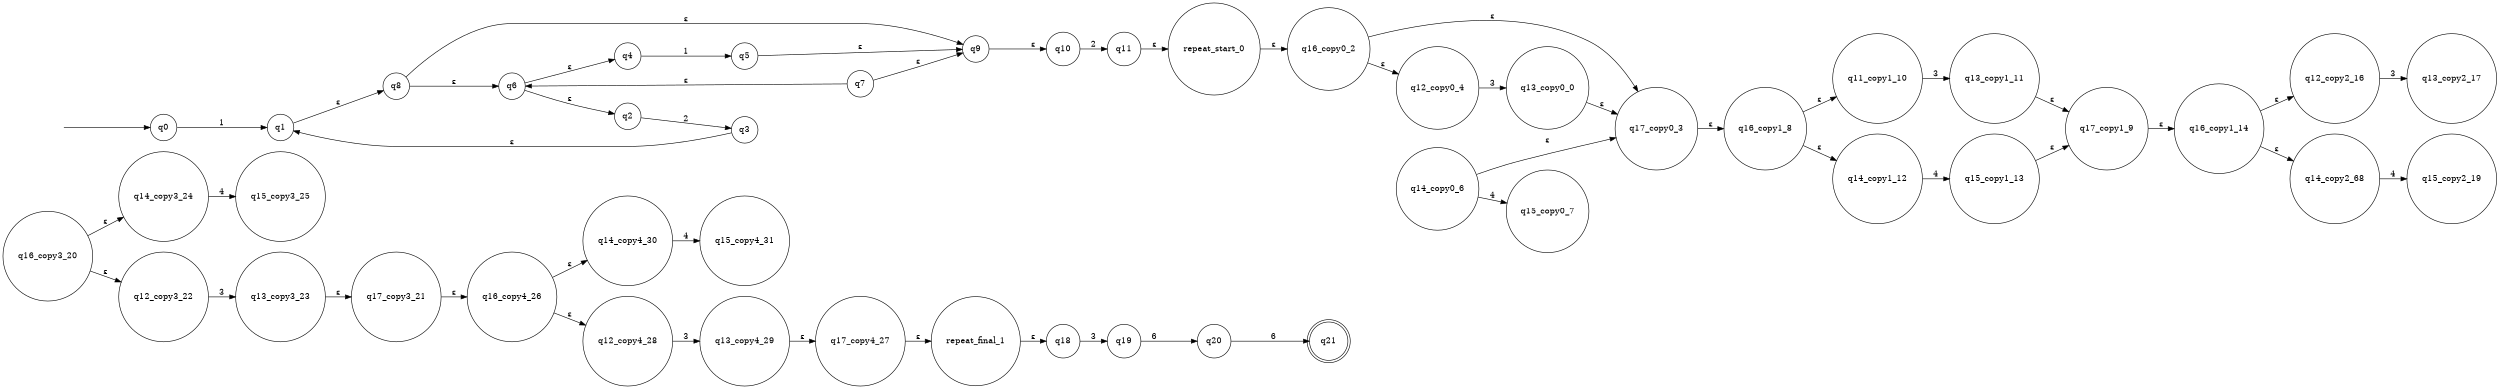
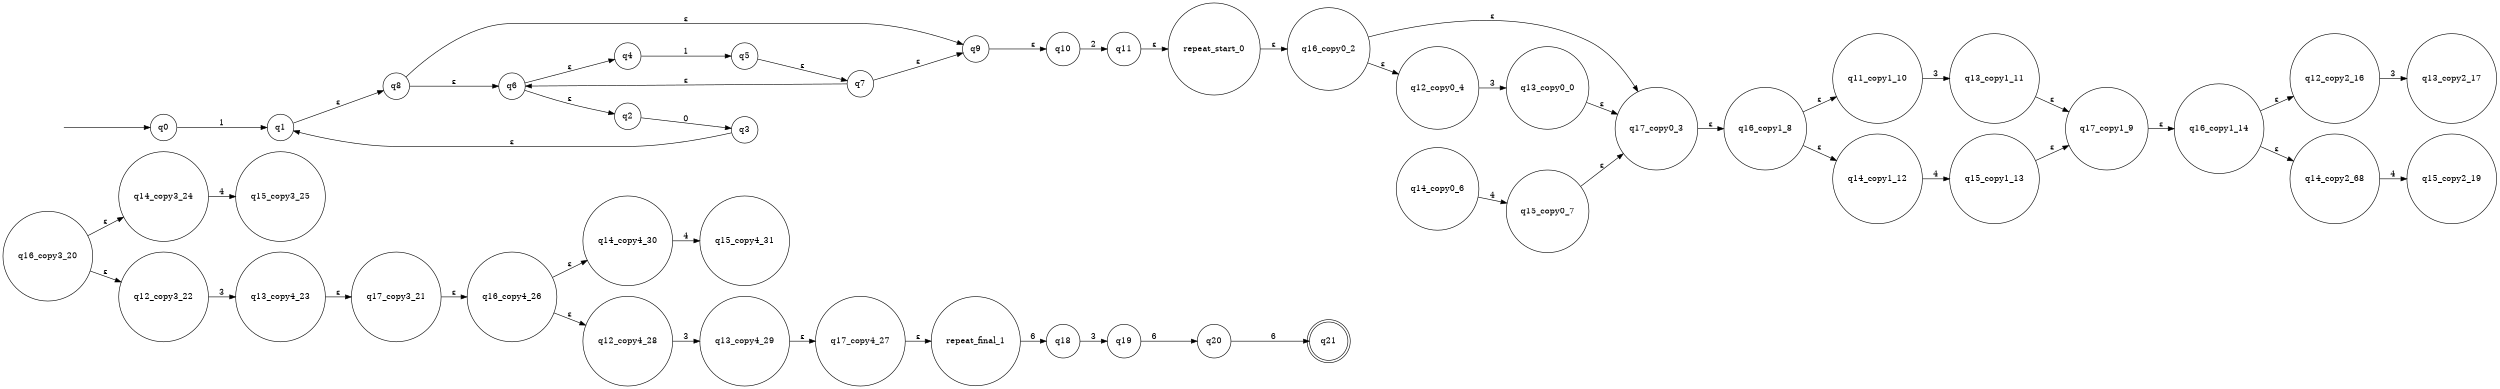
edge "q5" -> "q9": now "q5" -> "q7"
edge "q2" -> "q3": label "2" -> "0"
edge "q14_copy0_6" -> "q17_copy0_3": now "q15_copy0_7" -> "q17_copy0_3"
node "q13_copy3_23": label "q13_copy3_23" -> "q13_copy4_23"
edge "repeat_final_1" -> "q18": label "ε" -> "6"
